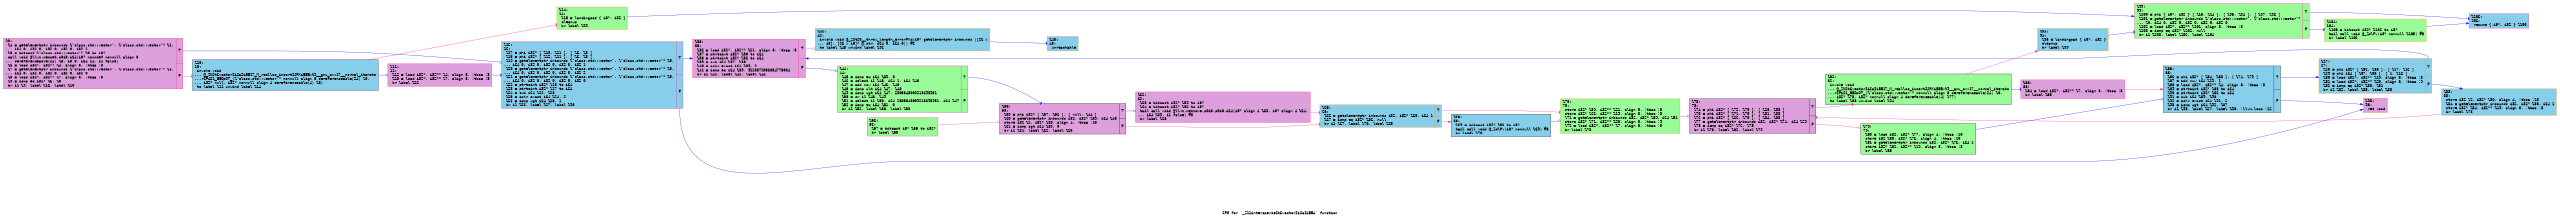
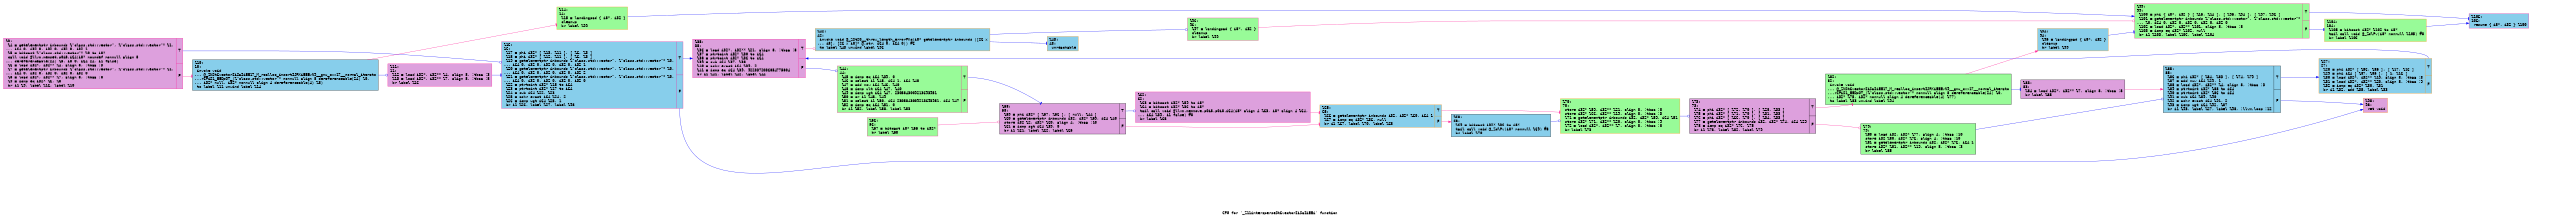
node "%96:": added
node "%83:": color deeppink -> black
node "%27:": text "br i1 %32, label %35, label %33" -> "br i1 %32, add %35, label %33"
node "%33:": removed
